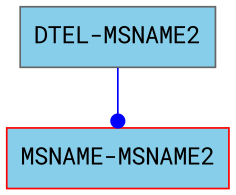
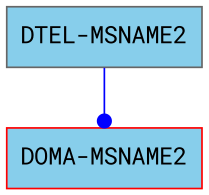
node "MSNAME-MSNAME2": label "MSNAME-MSNAME2" -> "DOMA-MSNAME2"
